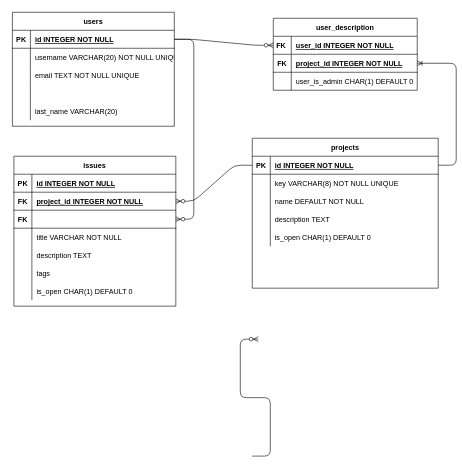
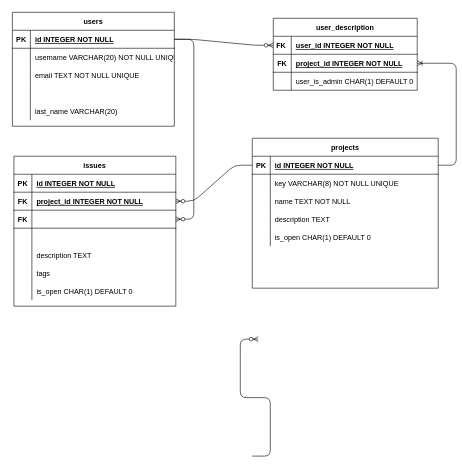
node "name DEFAULT NOT NULL": label "name DEFAULT NOT NULL" -> "name TEXT NOT NULL"
node "title VARCHAR NOT NULL": removed
